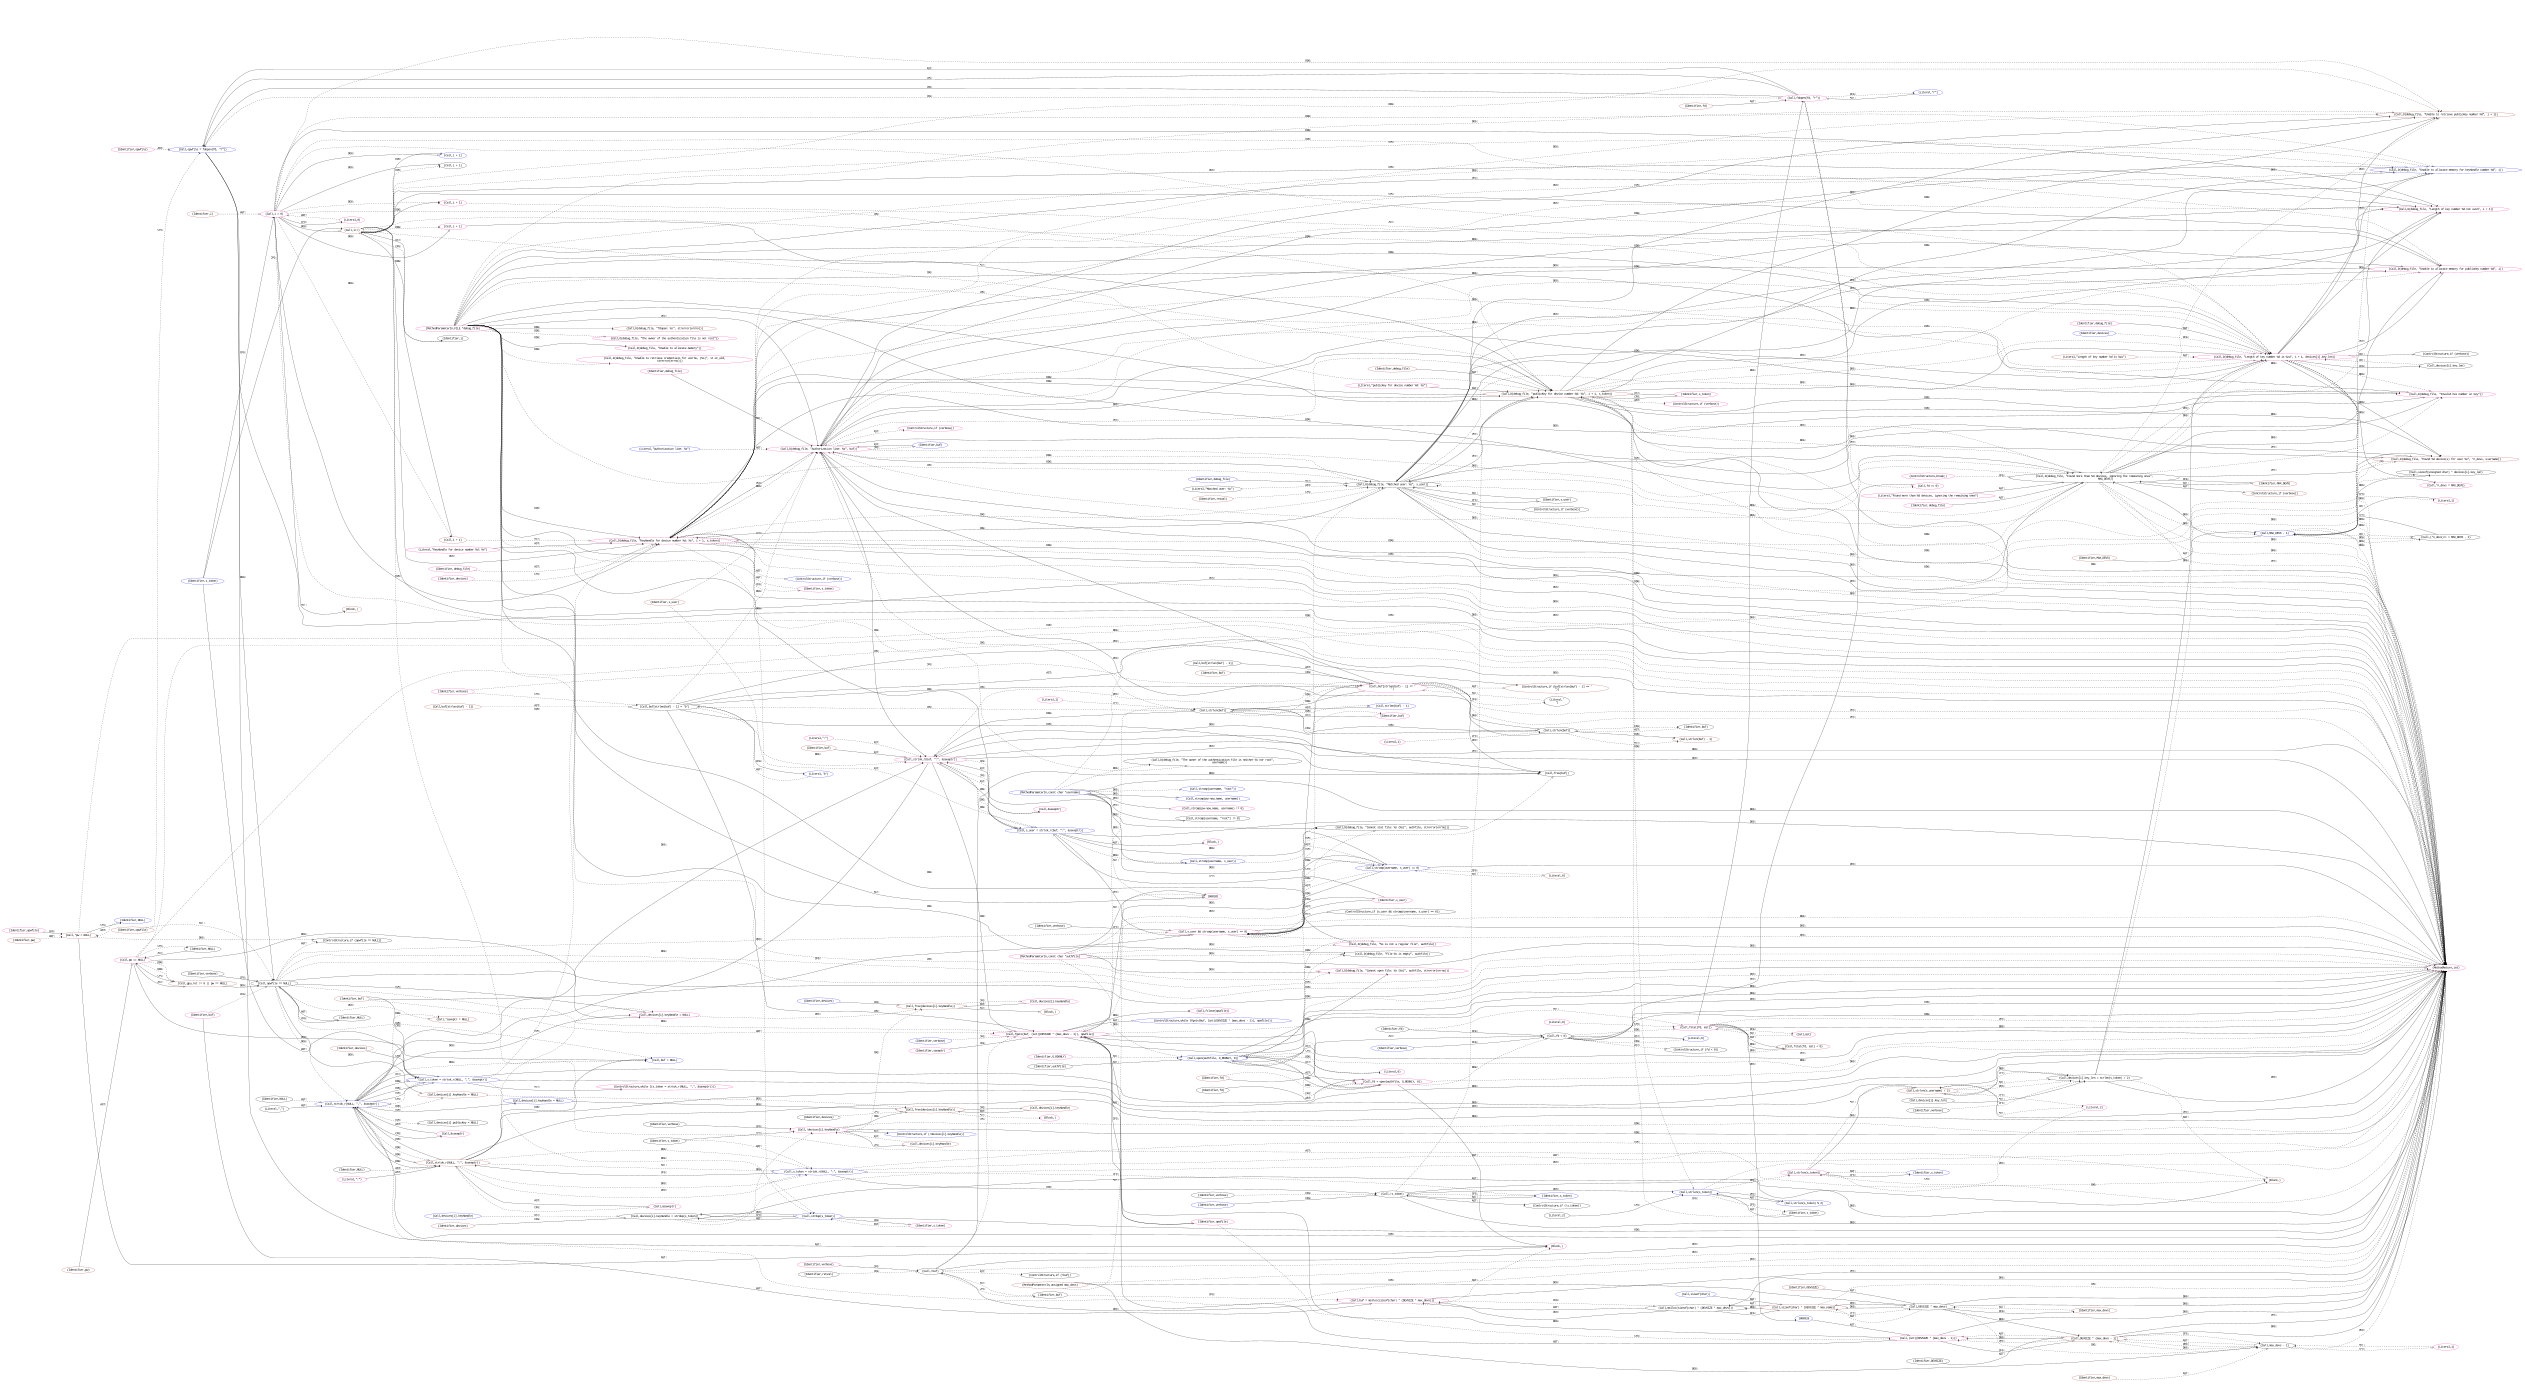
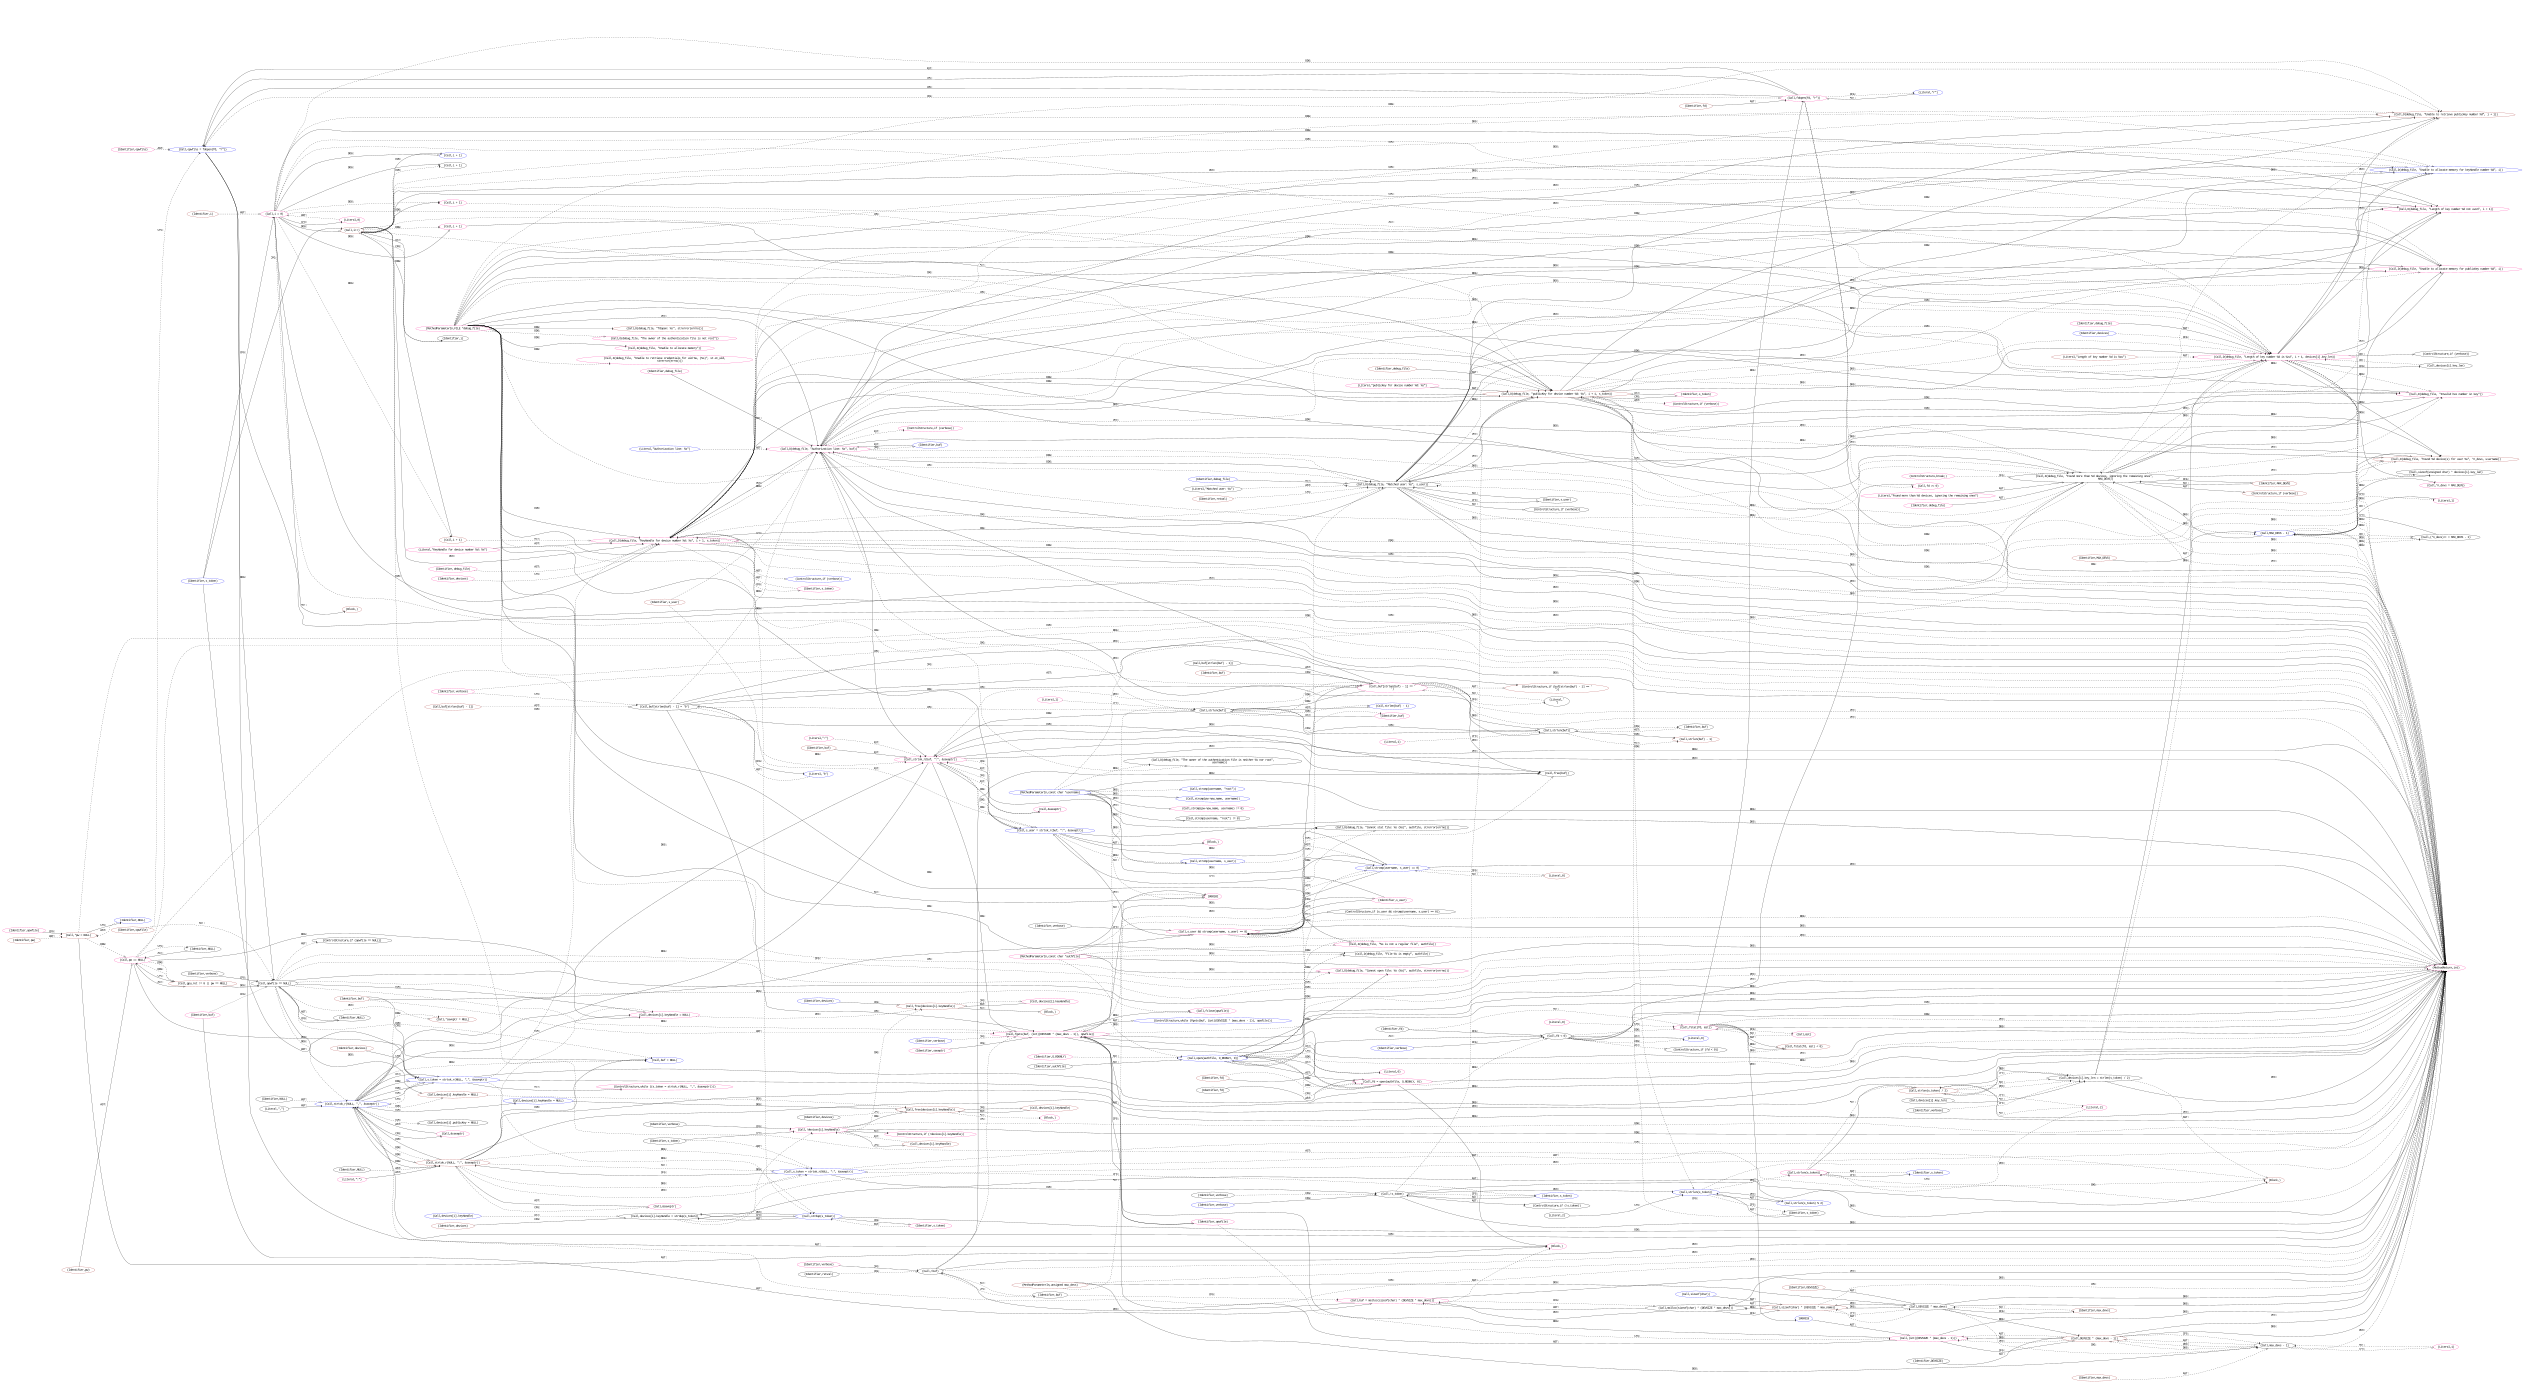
edge "(Call,s_user && strcmp(username, s_user) == 0)" -> "(Call,strcmp(username, s_user) == 0)": now "(Call,open(authfile, O_RDONLY, 0))" -> "(Call,strcmp(username, s_user) == 0)"
edge "(Call,*pw = NULL)" -> "(ControlStructure,if (opwfile == NULL))": now "(Call,*pw = NULL)" -> "(Call,pw == NULL)"
edge "(Call,opwfile == NULL)" -> "(Call,s_user && strcmp(username, s_user) == 0)": now "(Call,opwfile == NULL)" -> "(Call,fclose(opwfile))"
edge "(Call,fd = open(authfile, O_RDONLY, 0))" -> "(MethodReturn,int)": style dashed -> solid
node "(Call,strlen(s_username) / 2)": label "(Call,strlen(s_username) / 2)" -> "(Call,strlen(s_token) / 2)"
node "(ControlStructure,if (!devices[i].keyHandle))": color blue -> deeppink
node "(ControlStructure,if (!buf))": removed
